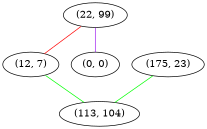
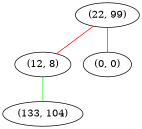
node "(12, 7)": label "(12, 7)" -> "(12, 8)"
node "(175, 23)": removed
node "(113, 104)": label "(113, 104)" -> "(133, 104)"
